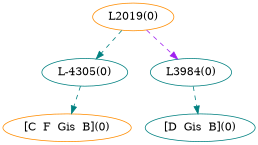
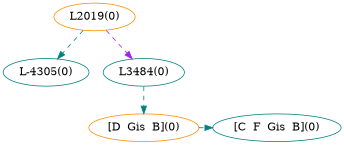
node "L3984(0)": label "L3984(0)" -> "L3484(0)"
edge "L-4305(0)" -> "[C  F  Gis  B](0)": now "[D  Gis  B](0)" -> "[C  F  Gis  B](0)"
node "[C  F  Gis  B](0)": color darkorange -> teal
node "[D  Gis  B](0)": color teal -> darkorange
